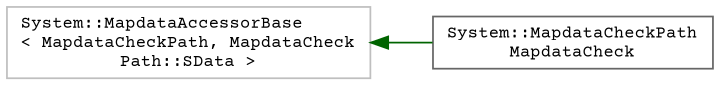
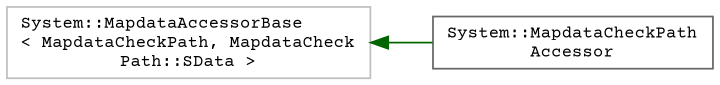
node "System::MapdataCheckPath MapdataCheck": label "System::MapdataCheckPath MapdataCheck" -> "System::MapdataCheckPath Accessor"
